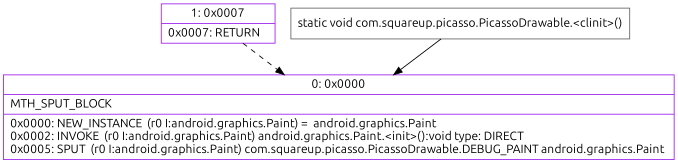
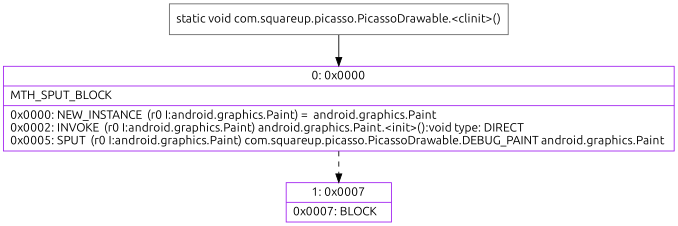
node "1: 0x0007": text "0x0007: RETURN" -> "0x0007: BLOCK"
edge "1: 0x0007" -> "0: 0x0000": reversed
